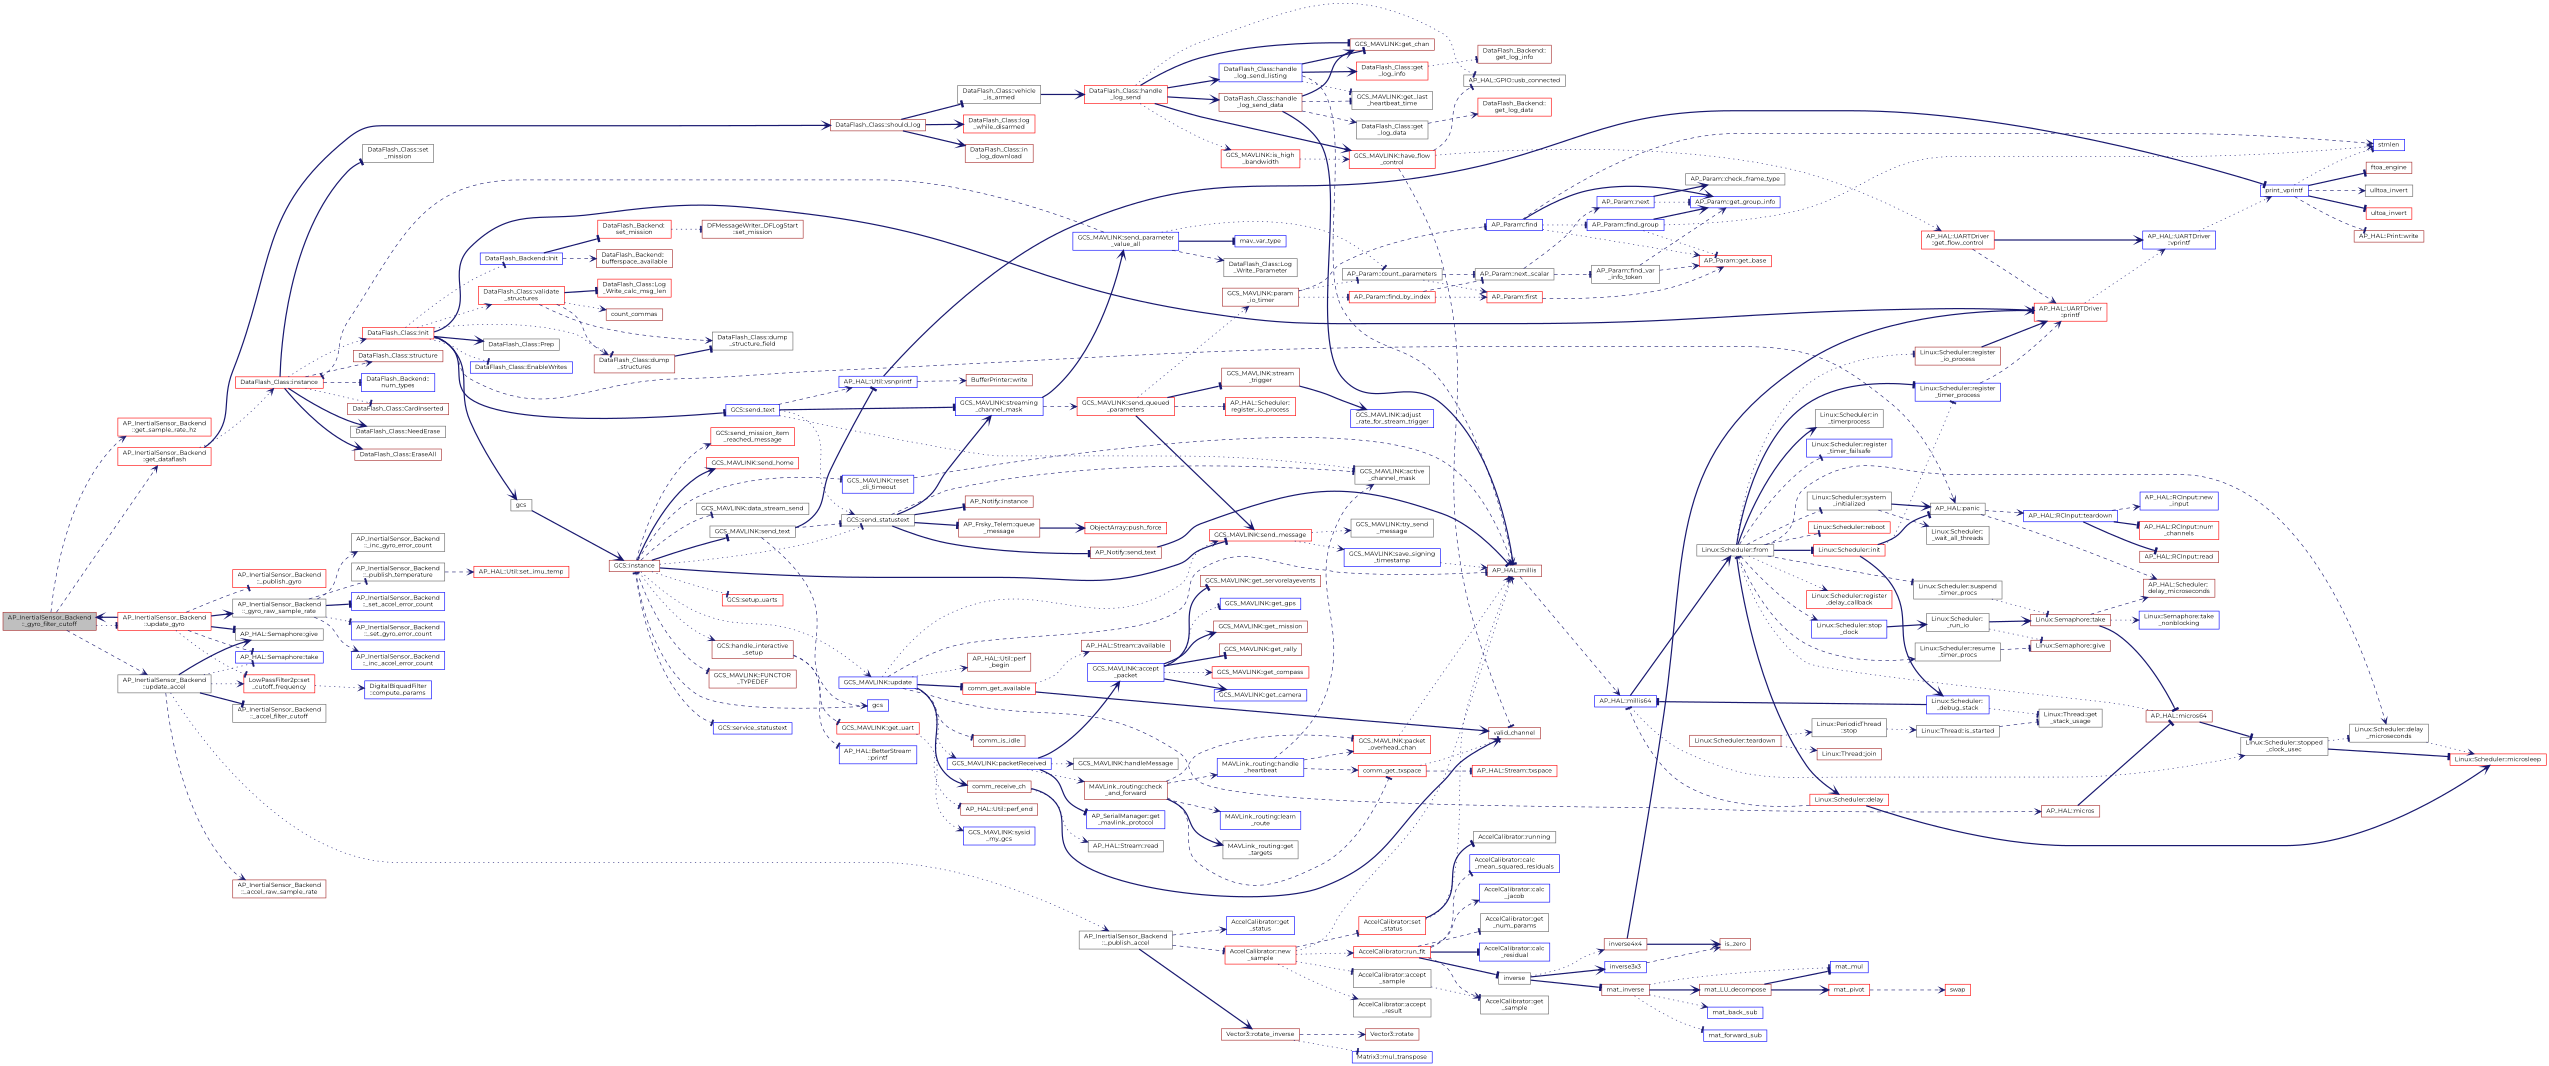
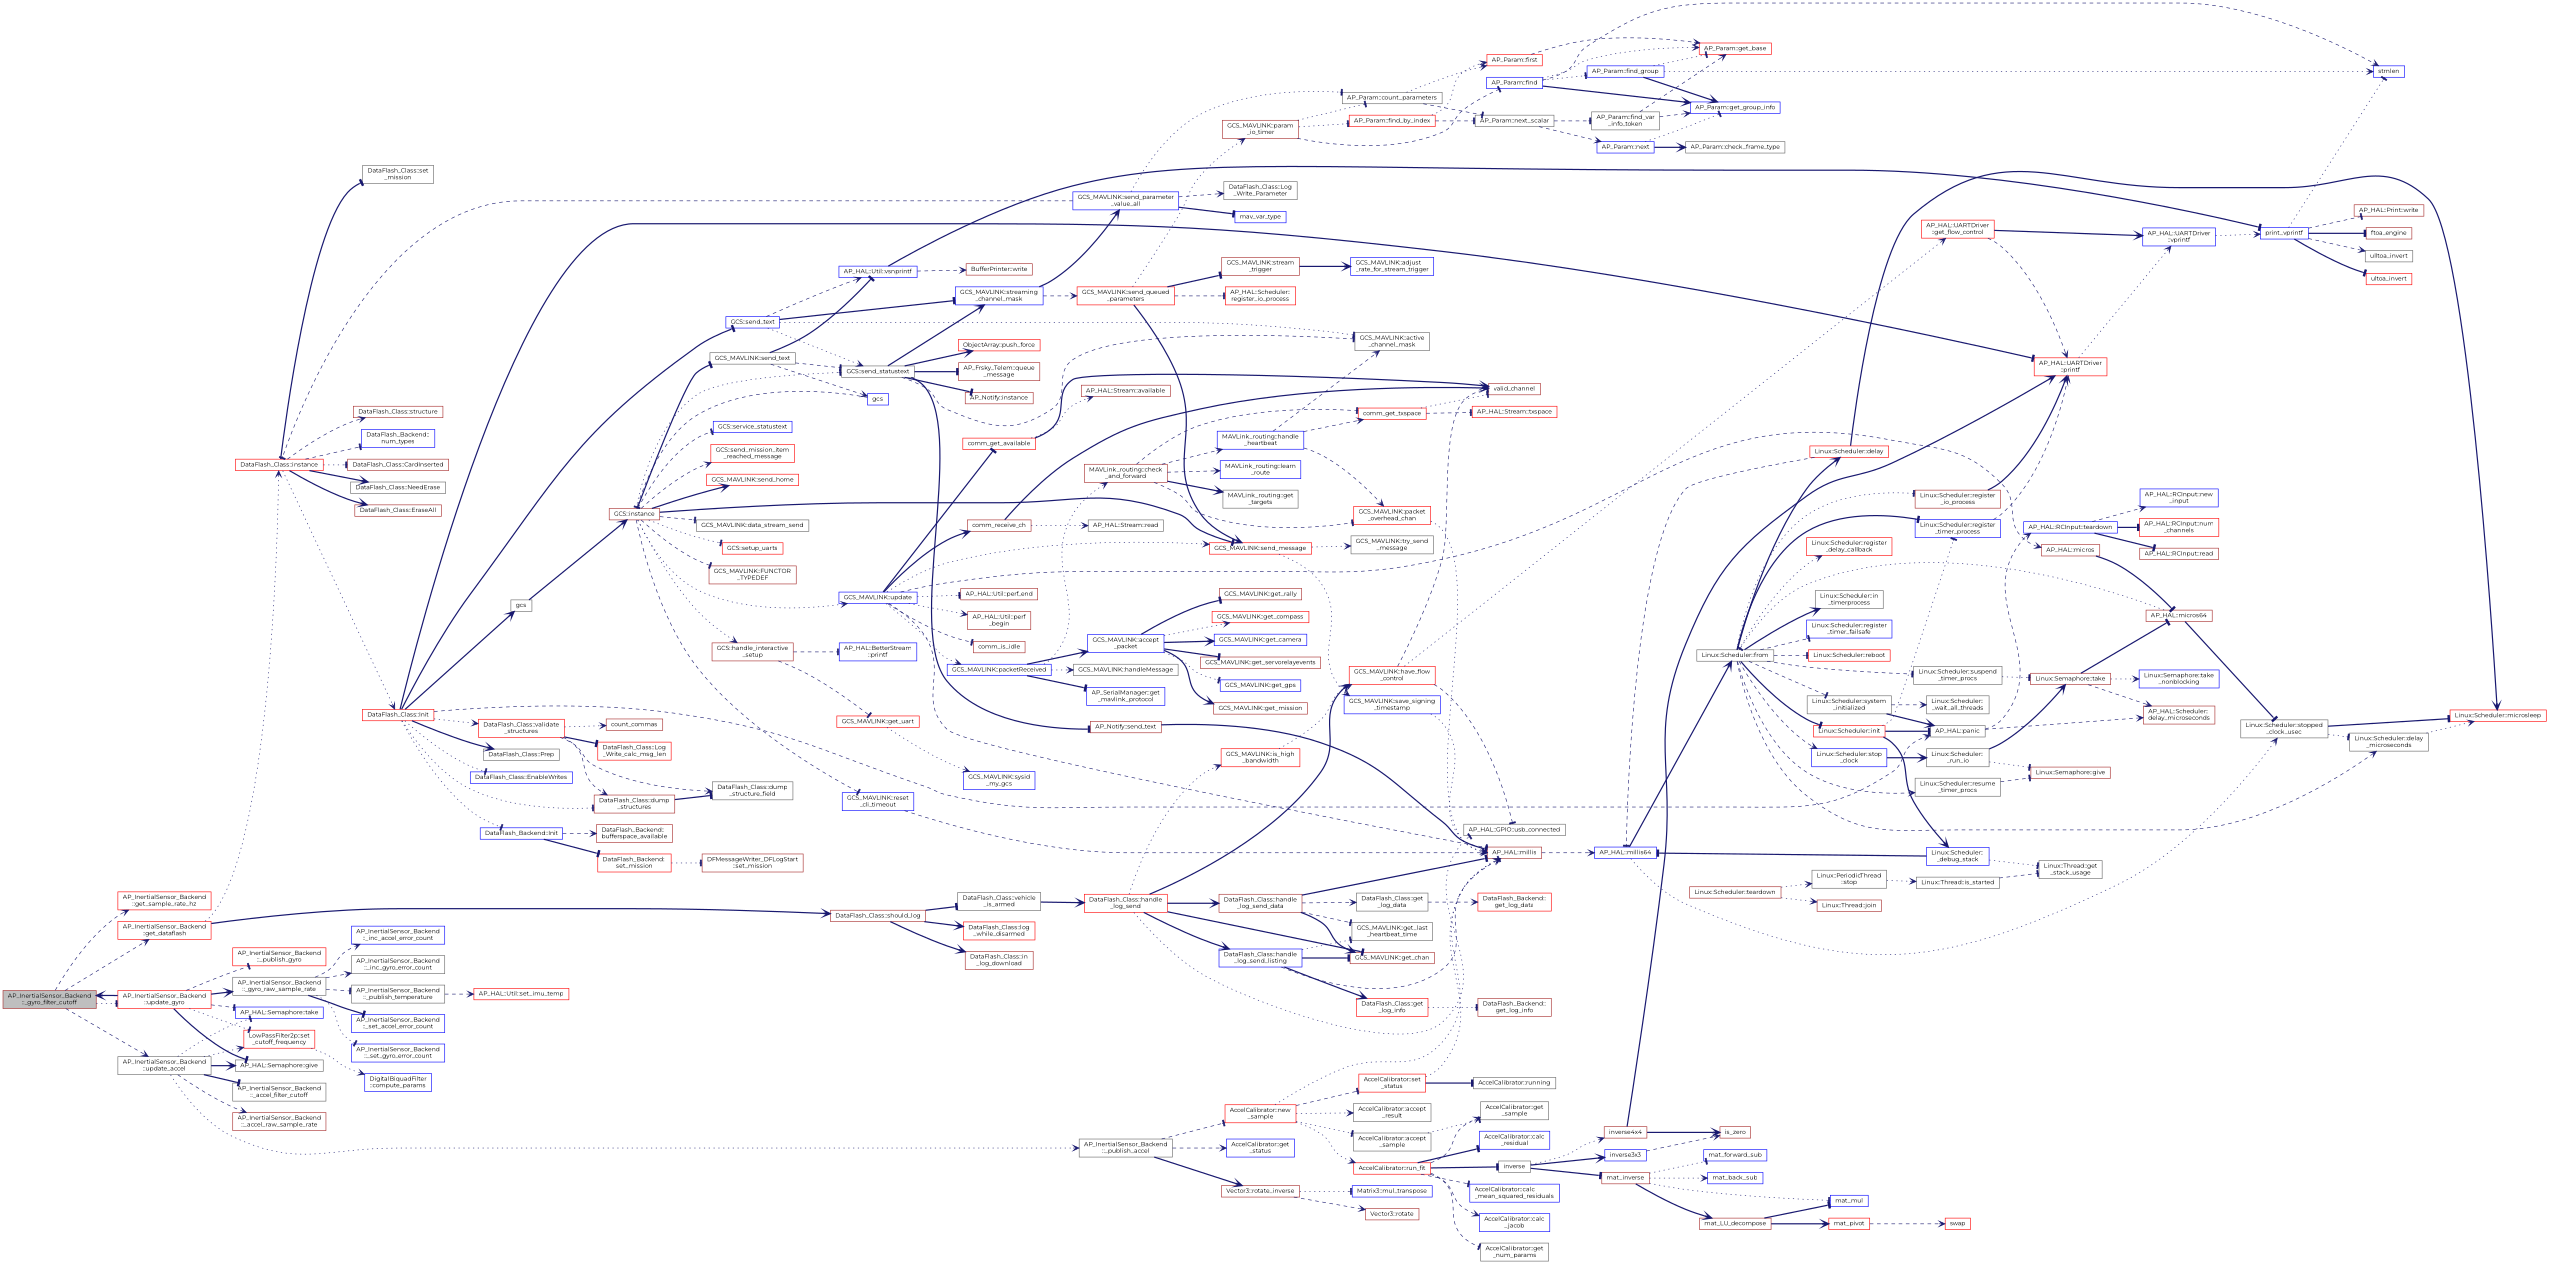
edge "AP_Frsky_Telem::queue _message" -> "ObjectArray::push_force": now "GCS::send_statustext" -> "ObjectArray::push_force"
